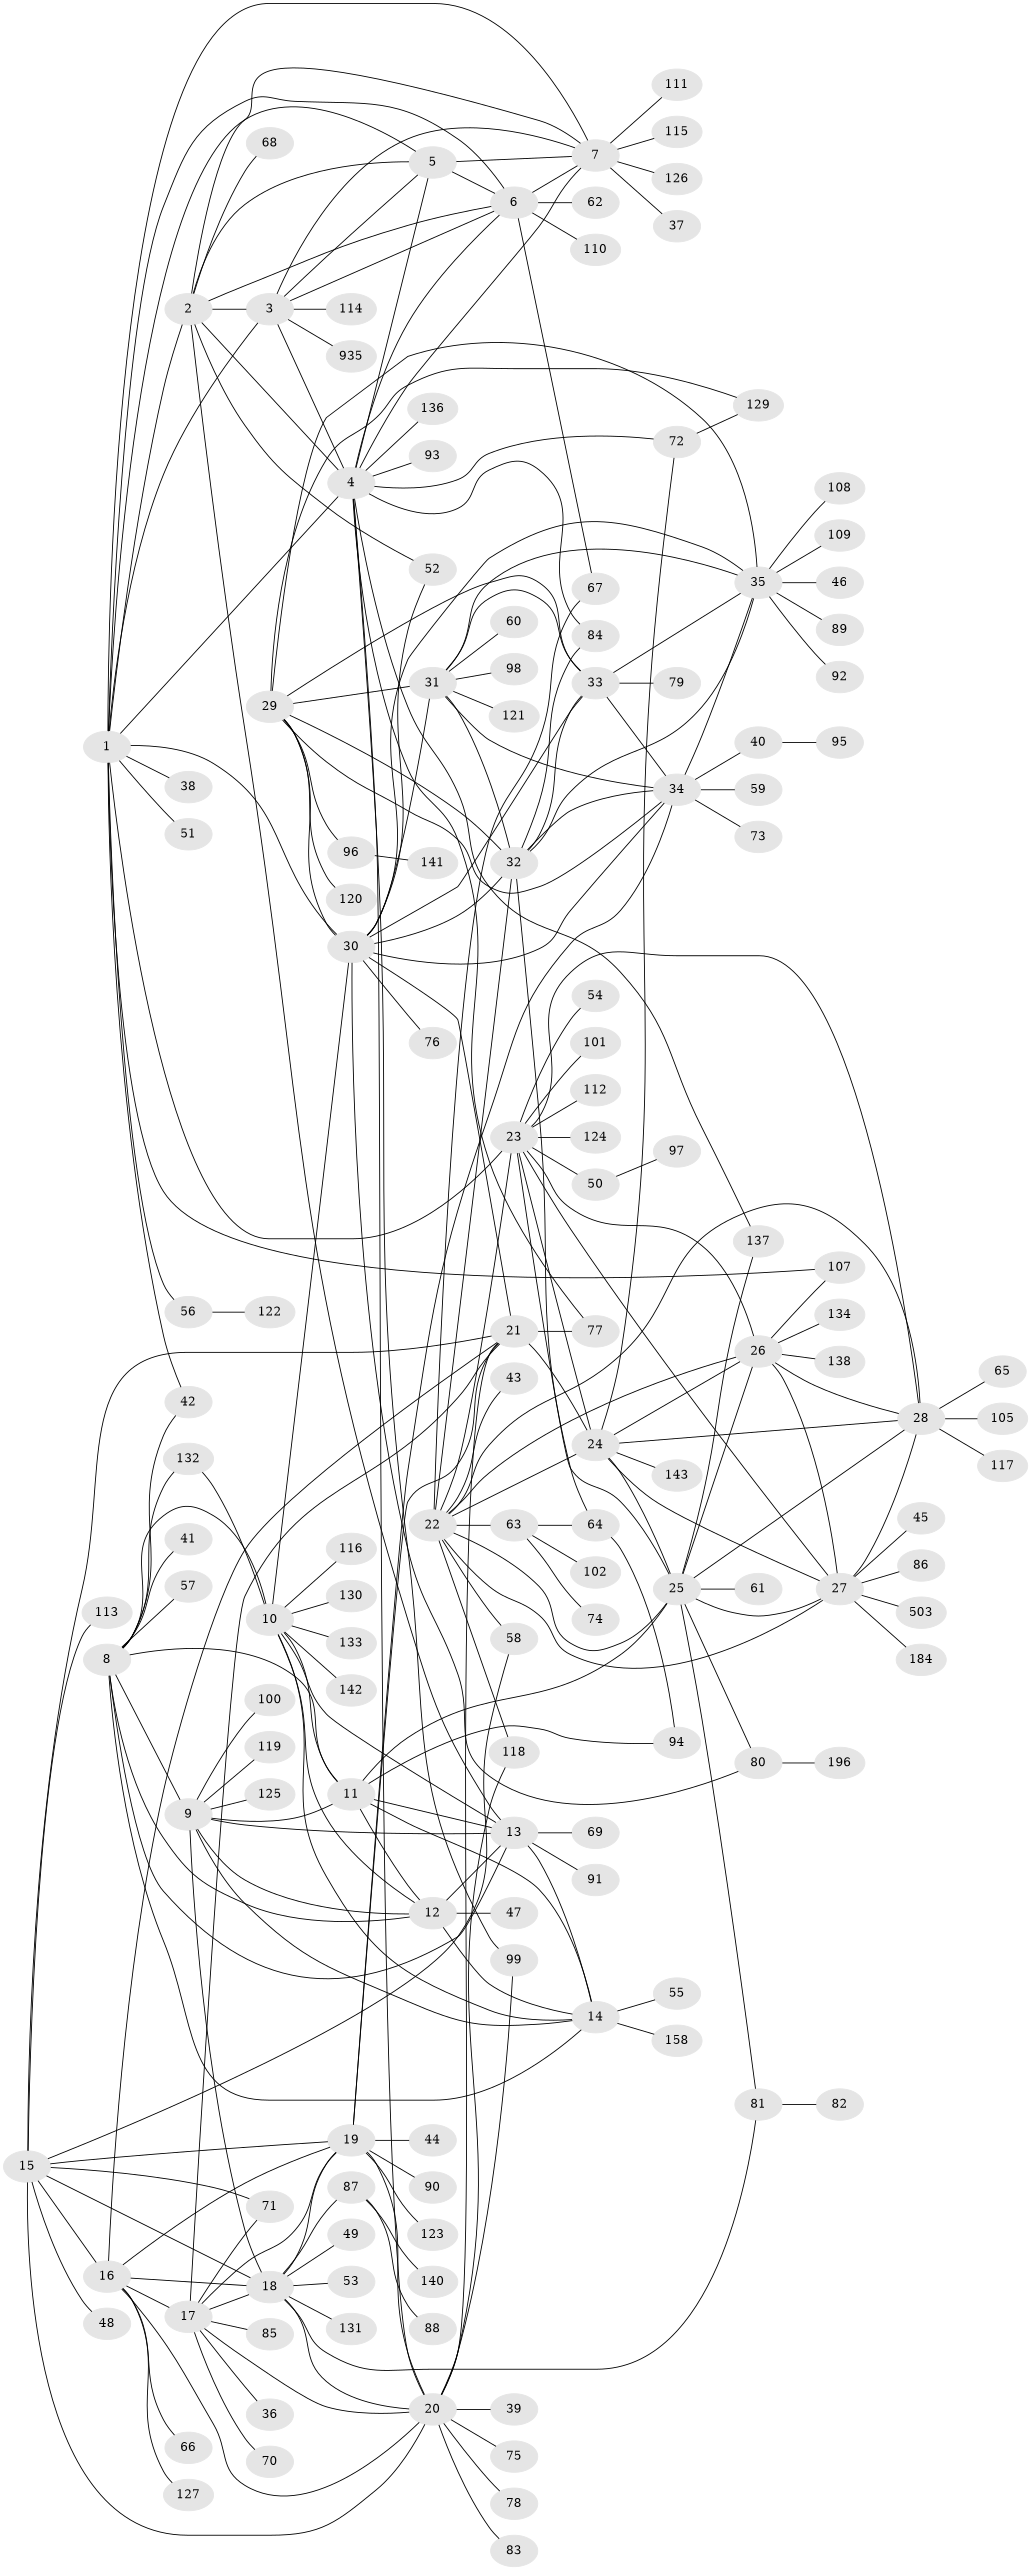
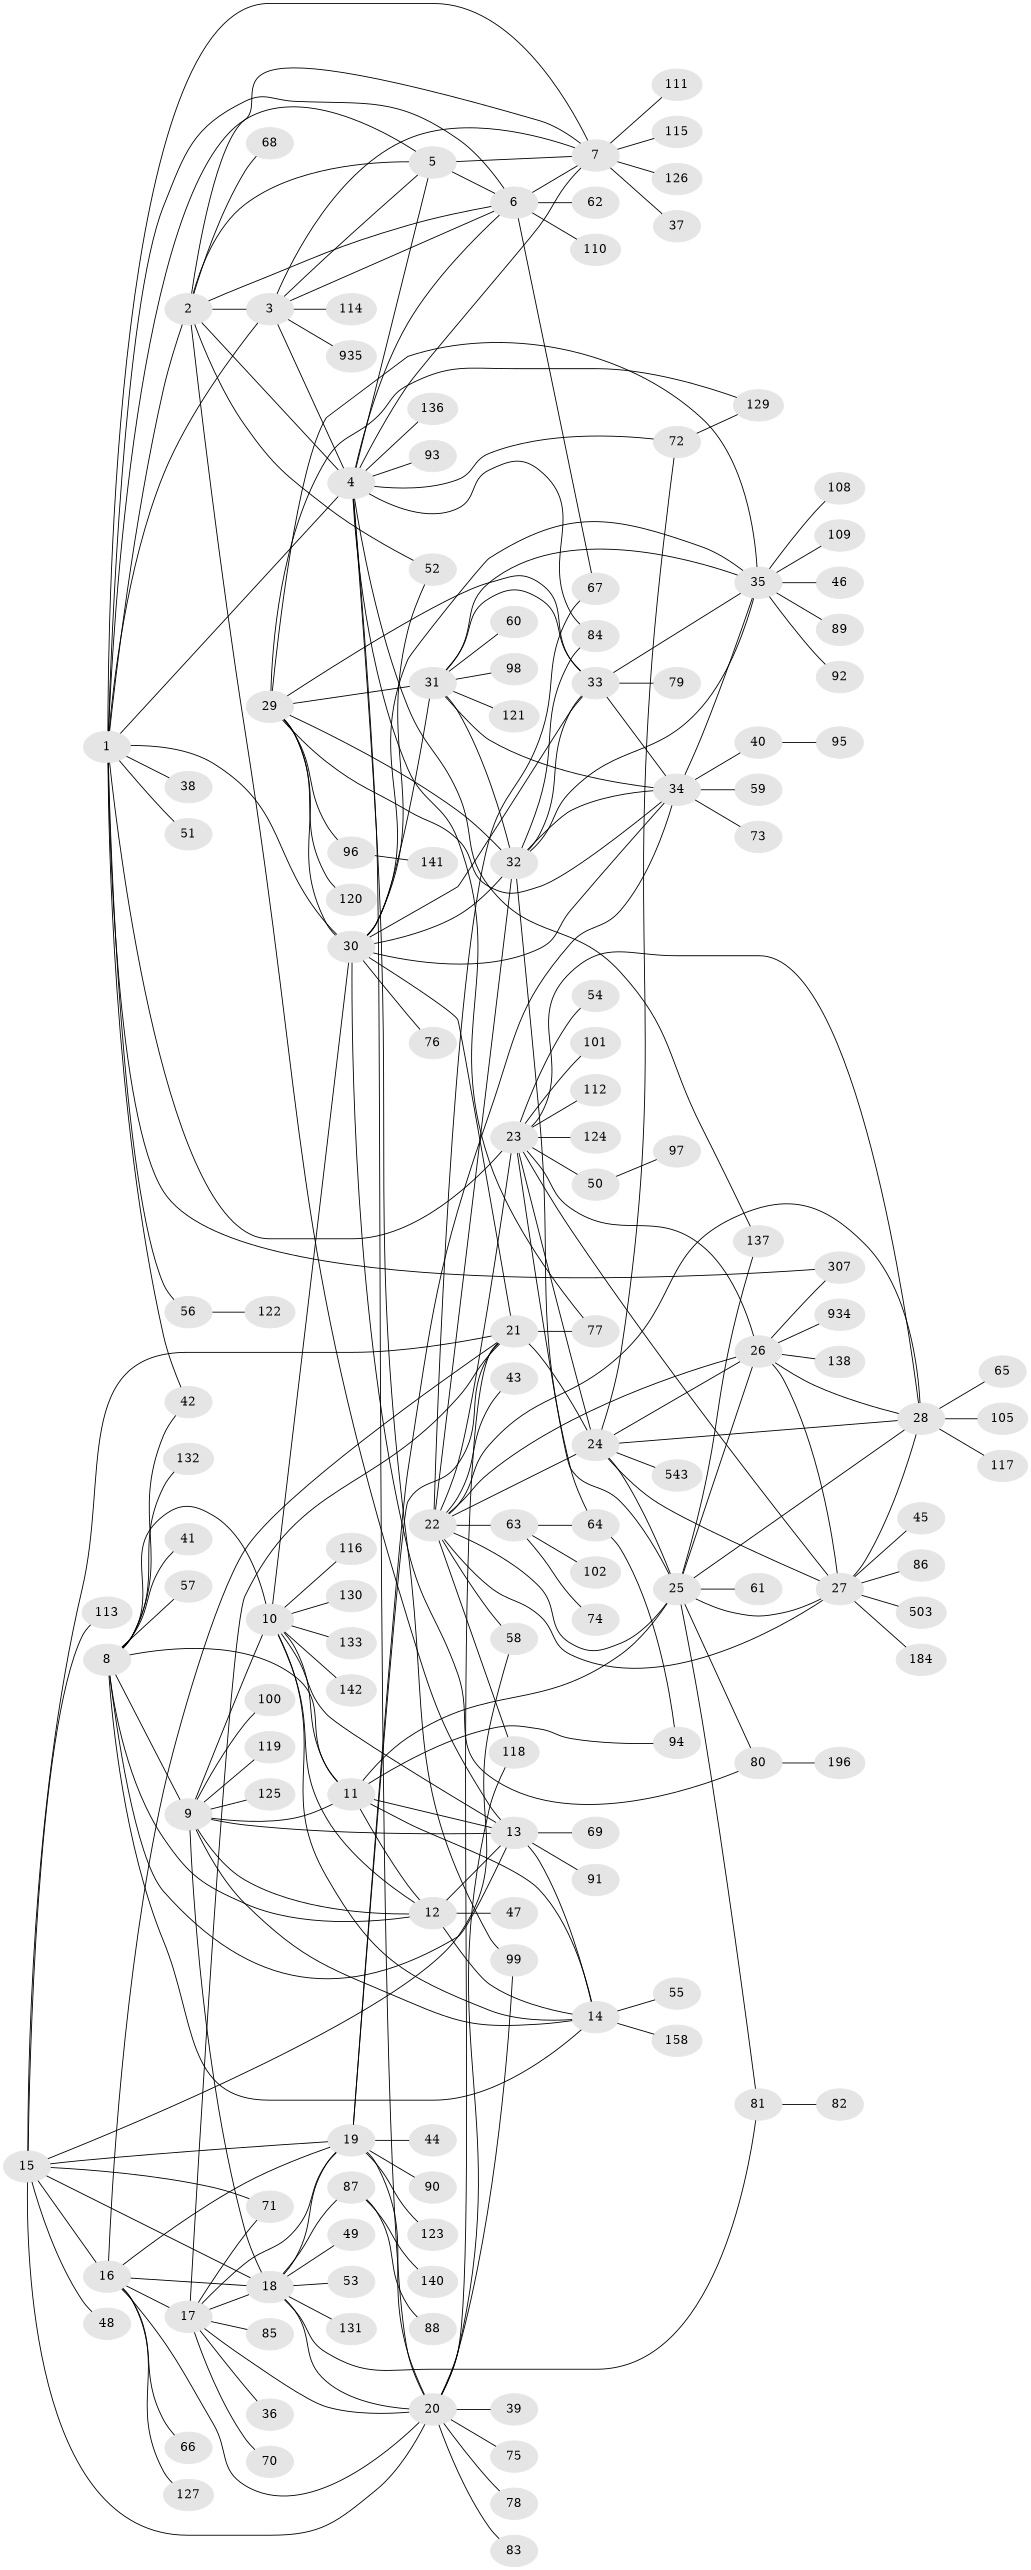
node "107": label "107" -> "307"
node "134": label "134" -> "934"
node "143": label "143" -> "543"
edge "132" -- "10": now "9" -- "10"
